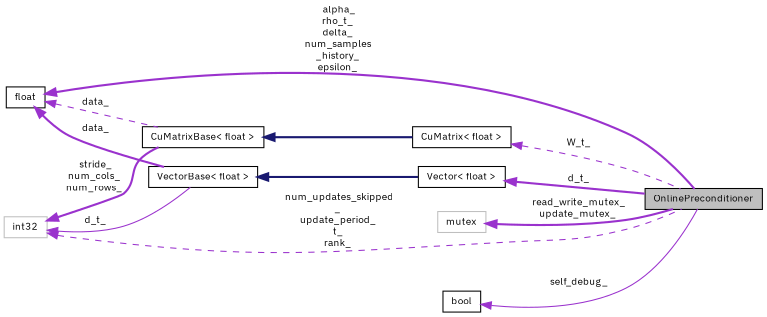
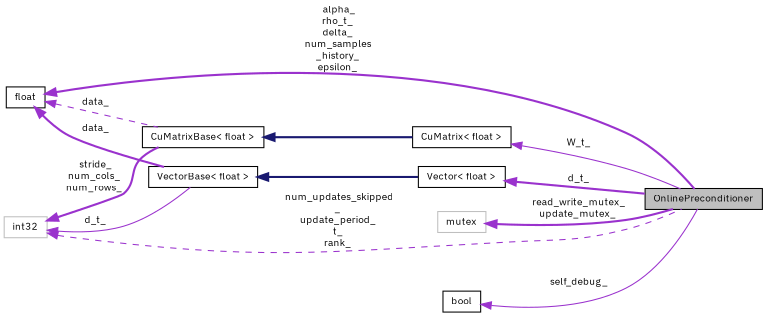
edge "OnlinePreconditioner" -> "CuMatrix< float >": style dashed -> solid
